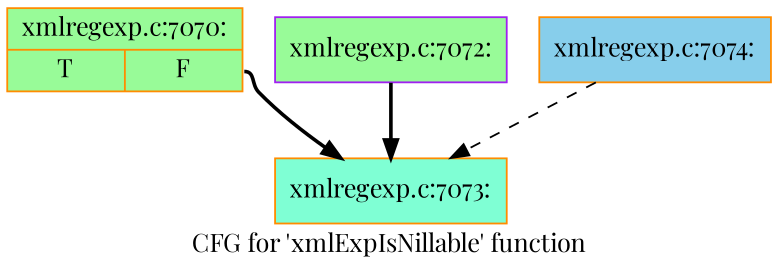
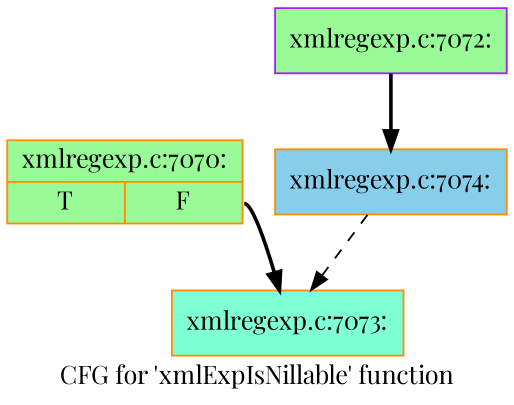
edge "xmlregexp.c:7072:" -> "xmlregexp.c:7073:": now "xmlregexp.c:7072:" -> "xmlregexp.c:7074:"
